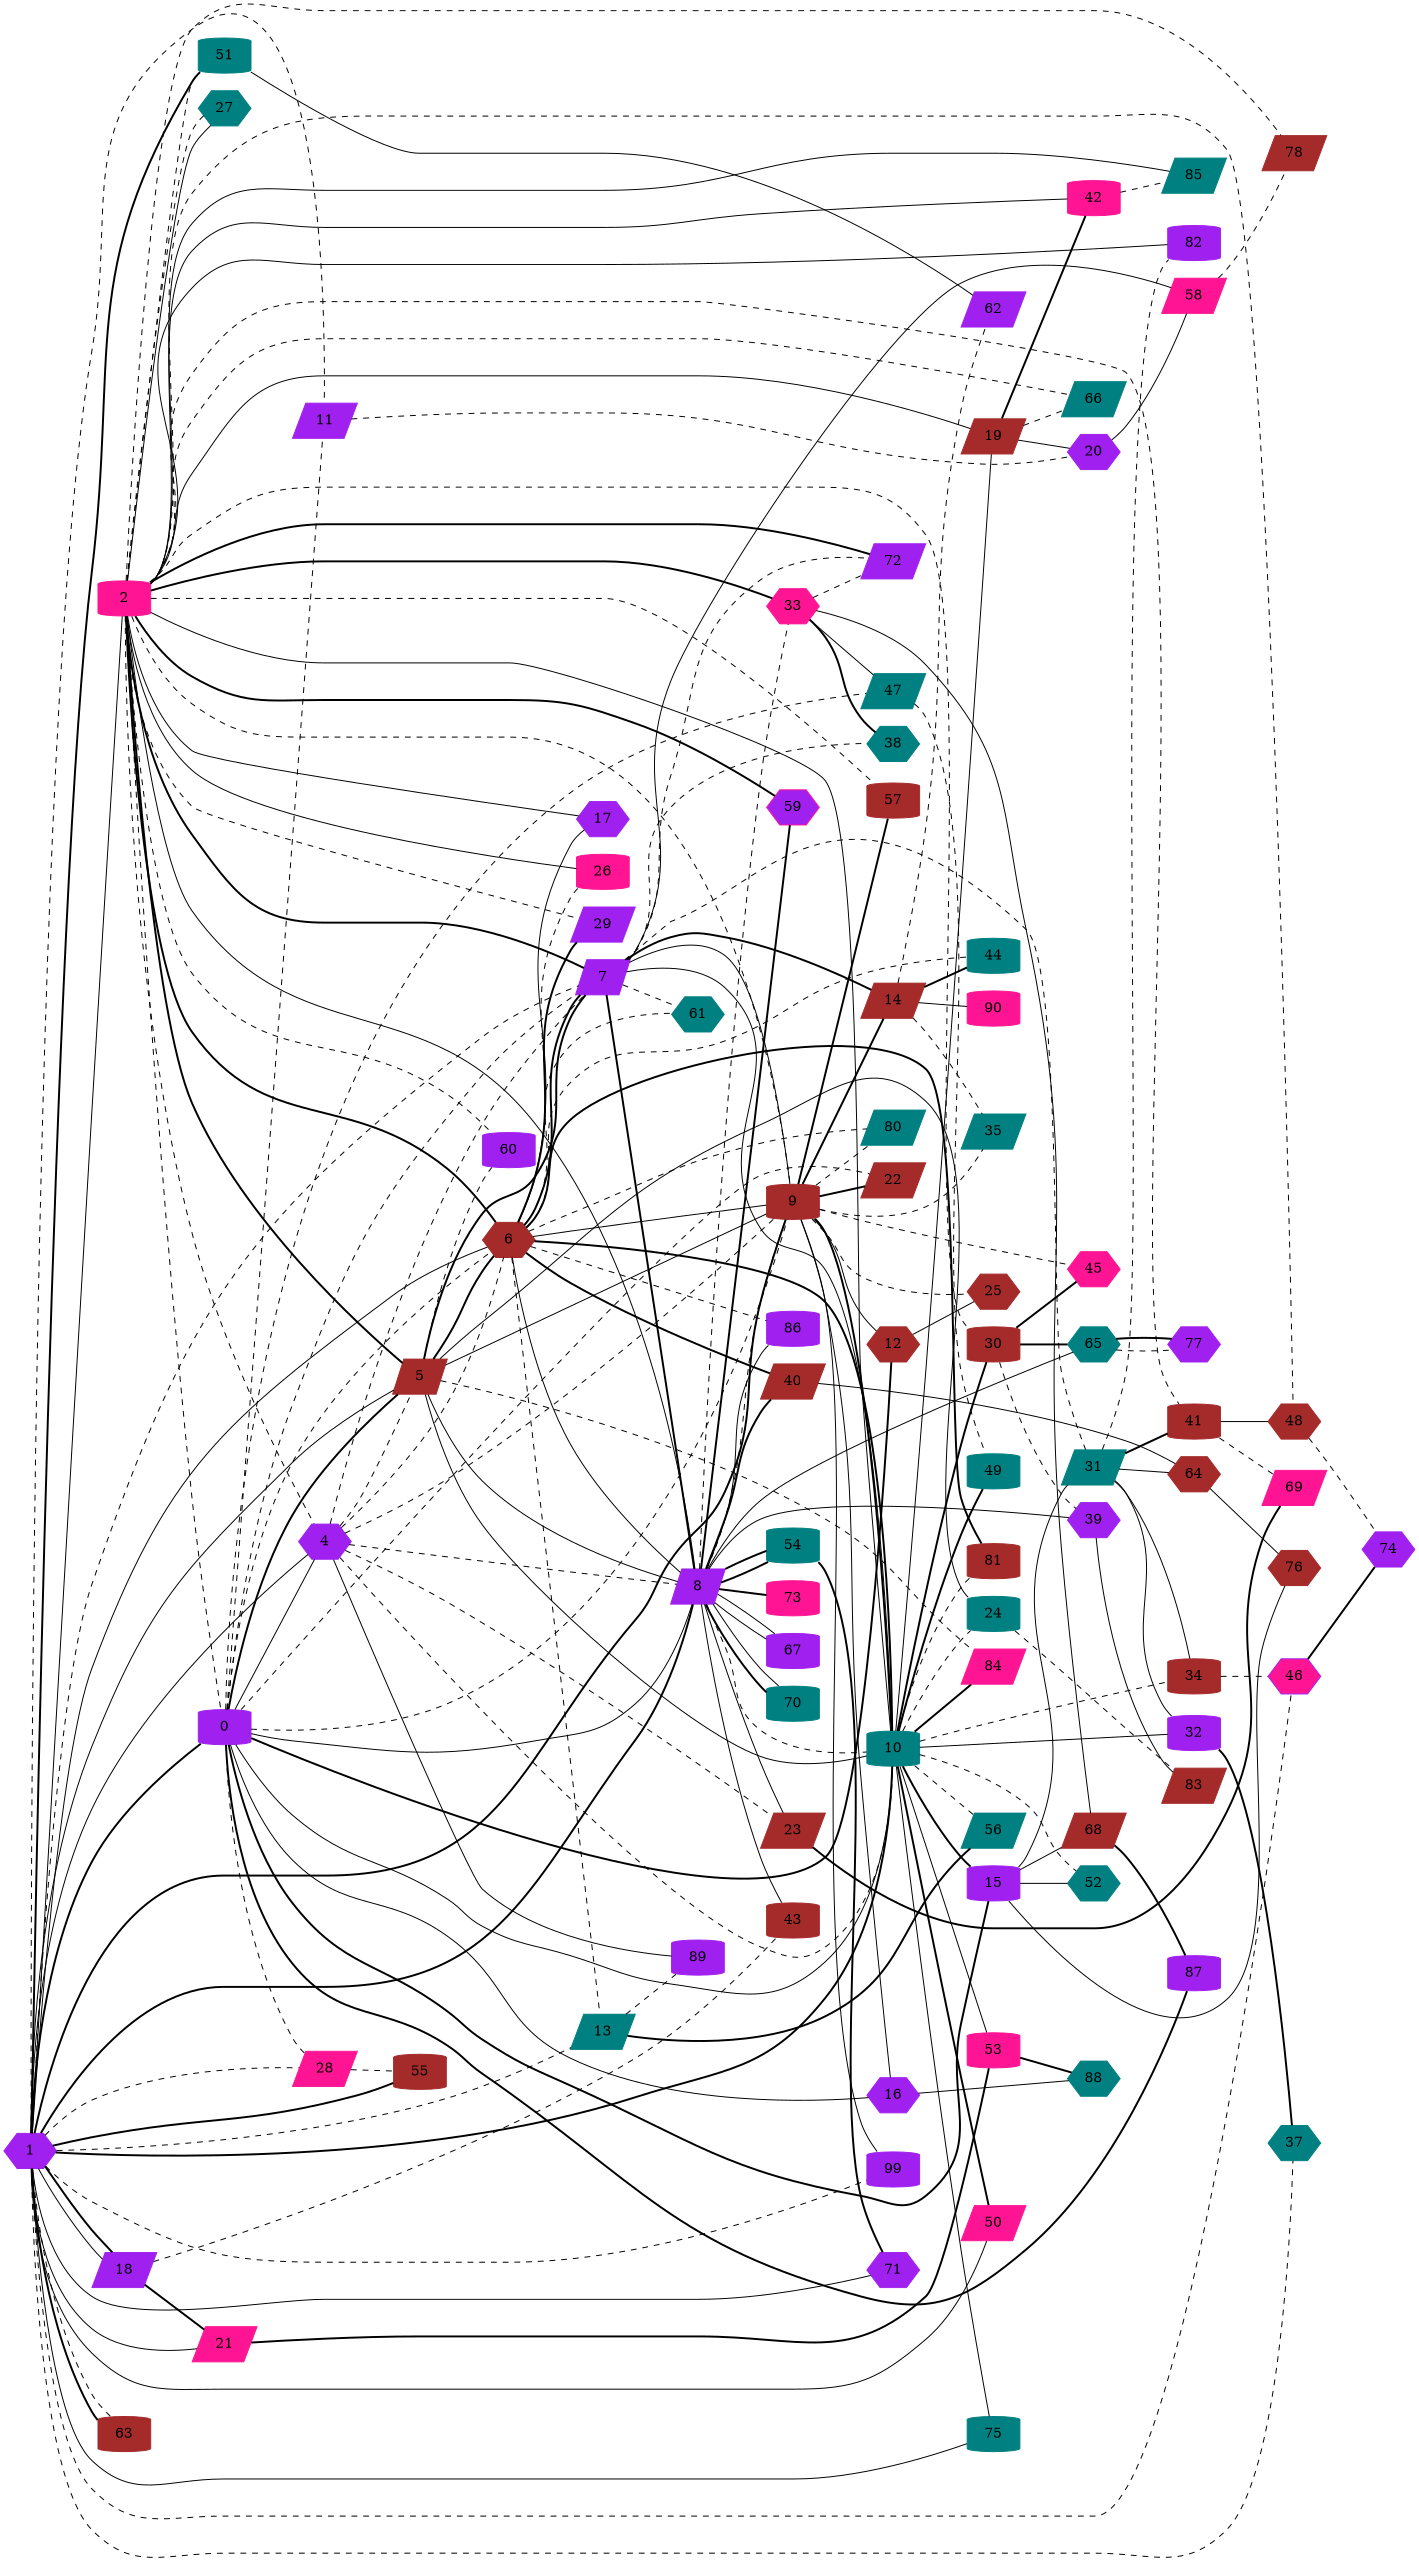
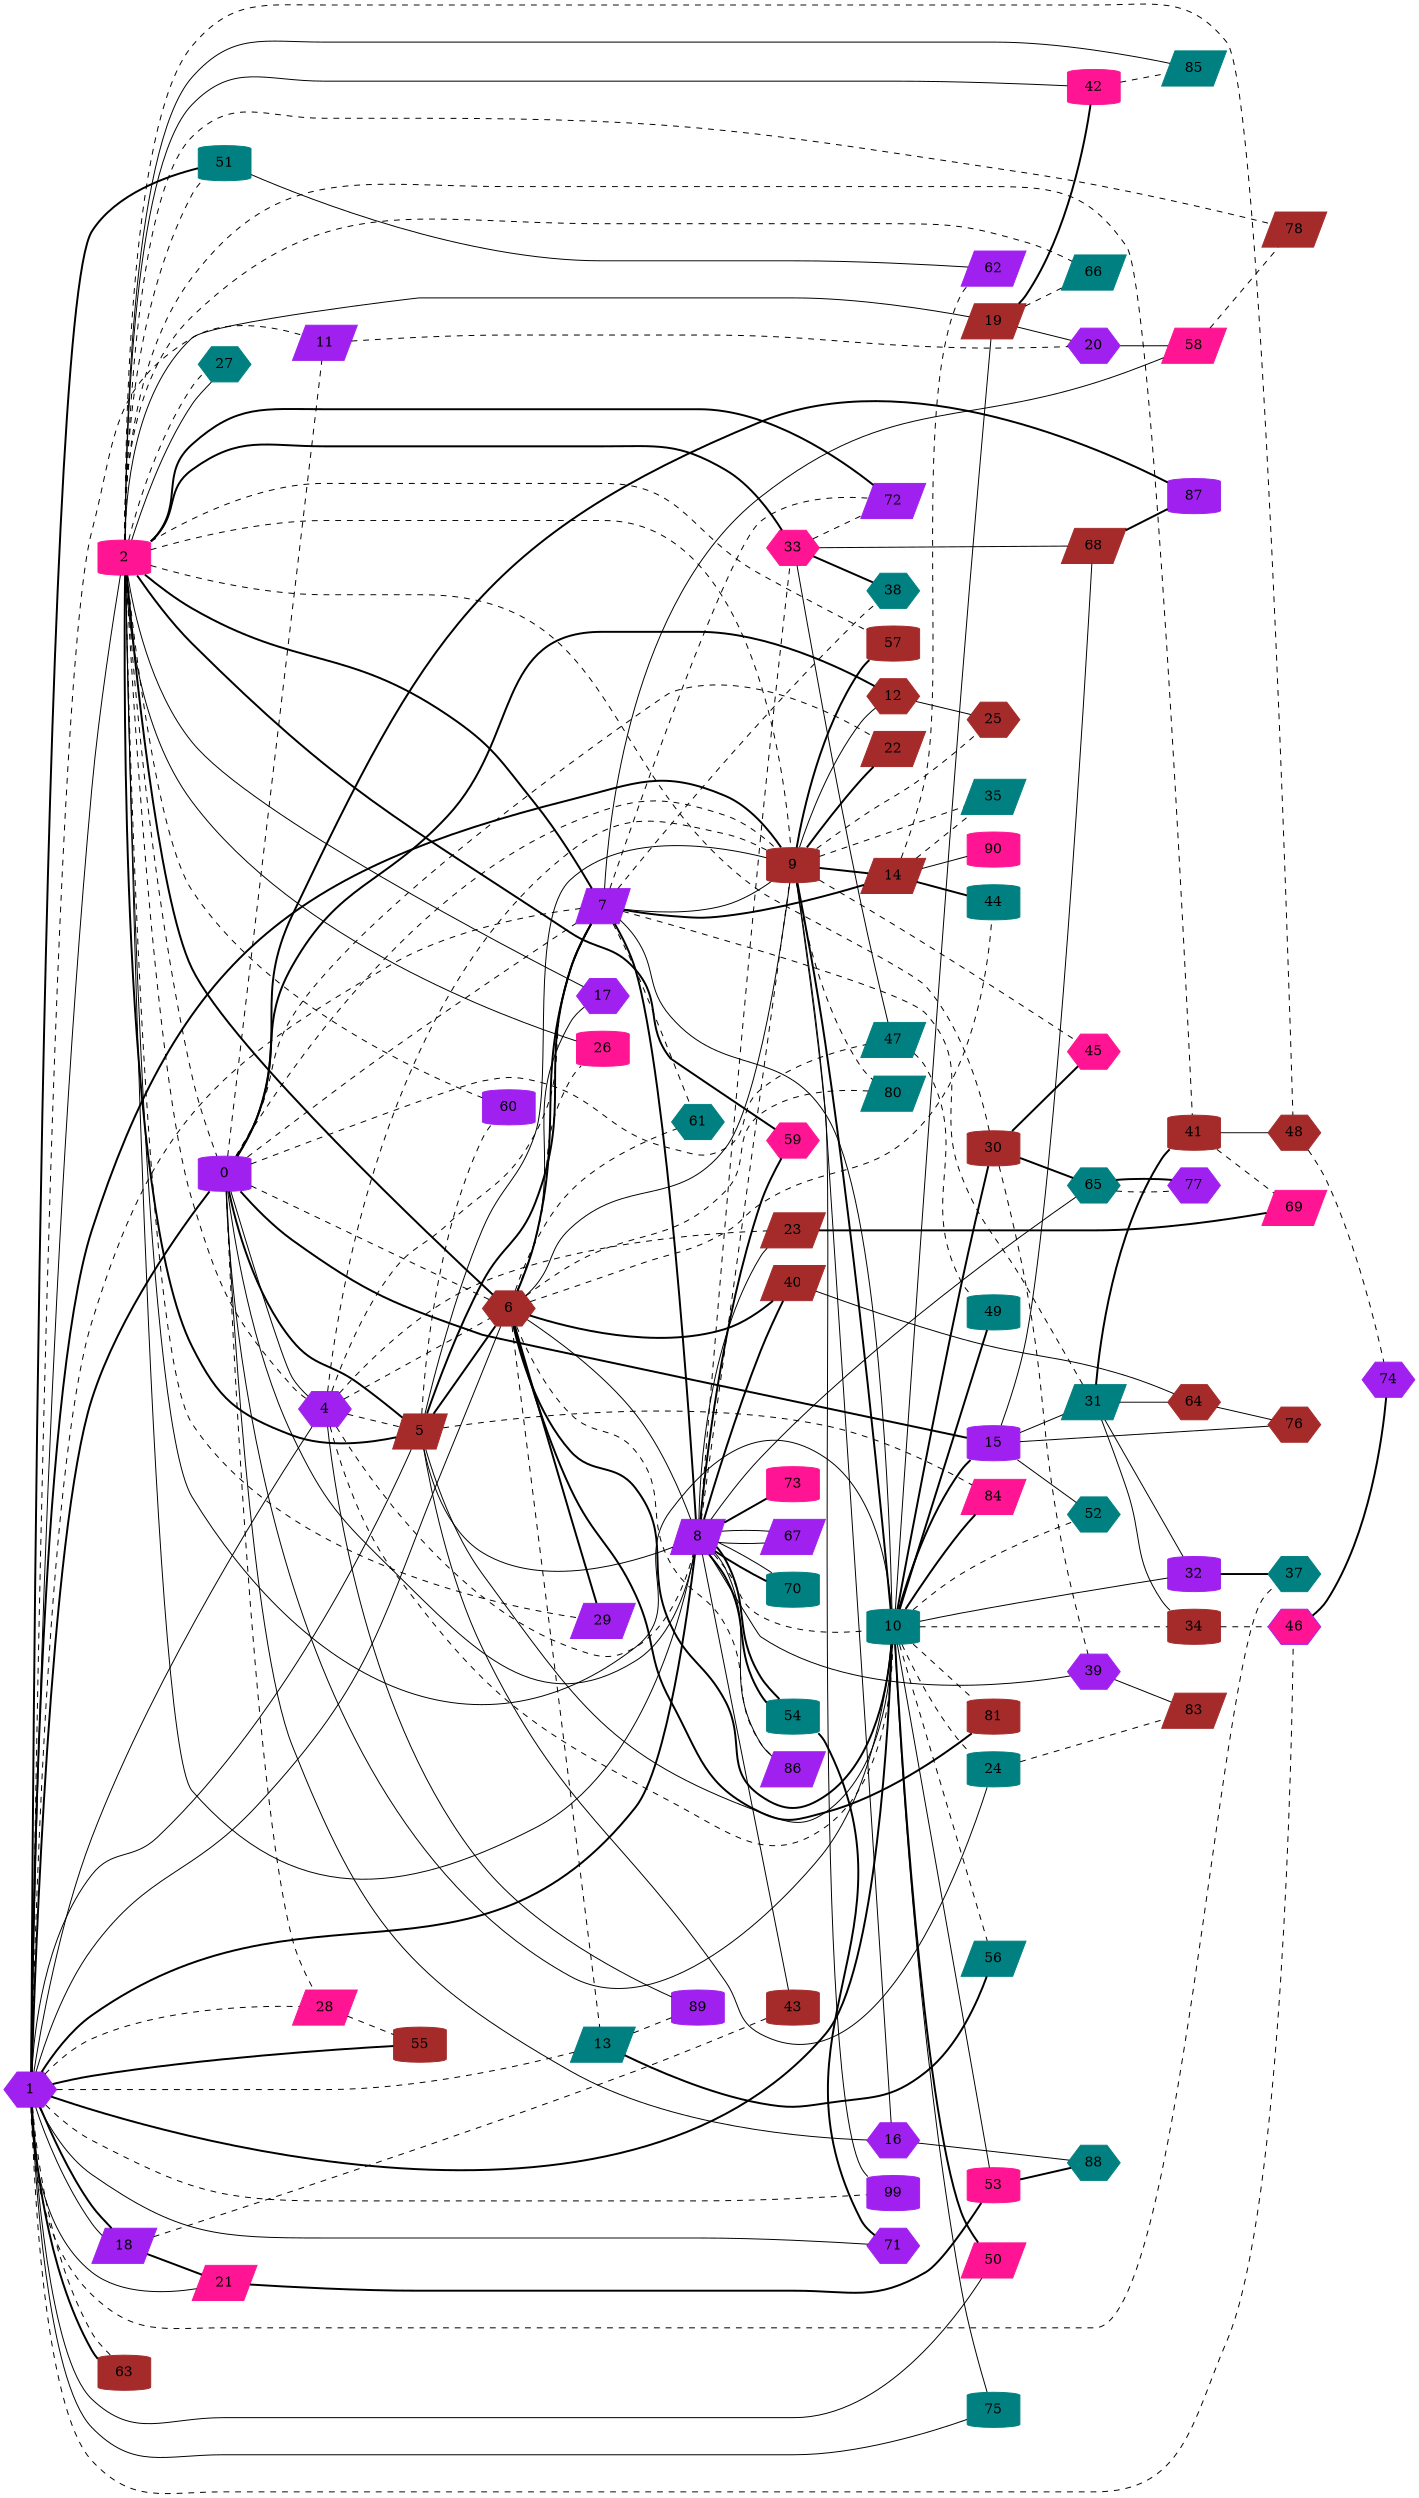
node "82": removed
node "59": fillcolor purple -> deeppink
node "86": shape cylinder -> parallelogram
node "67": shape cylinder -> parallelogram
